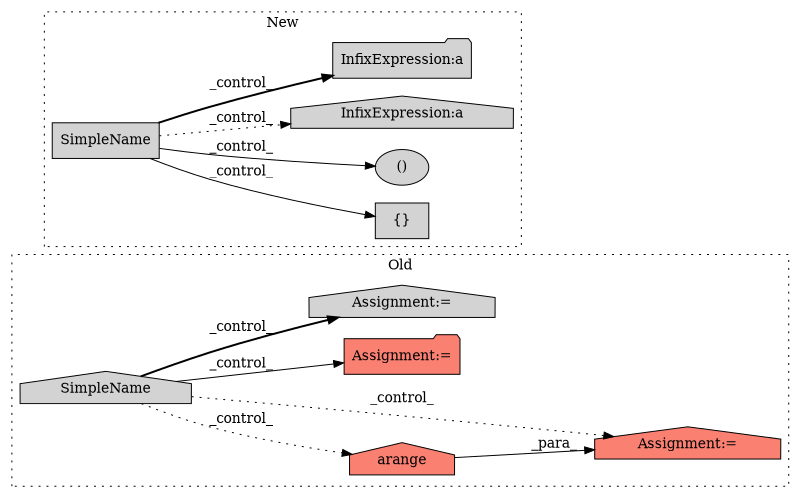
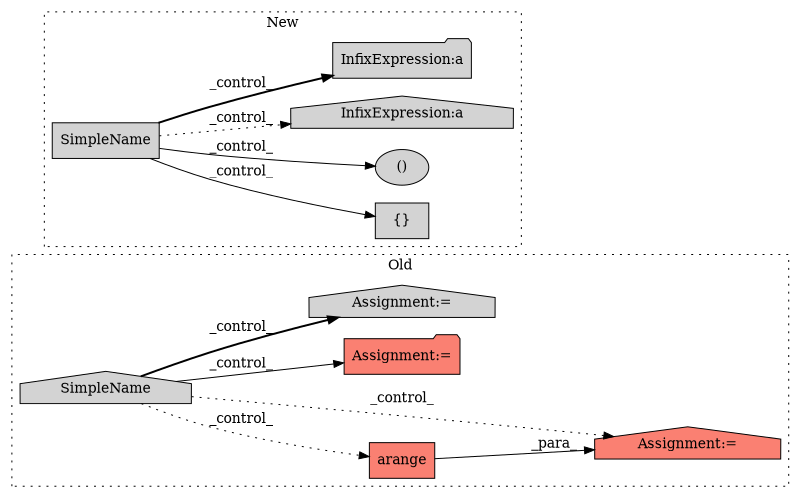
node "arange": shape house -> box
